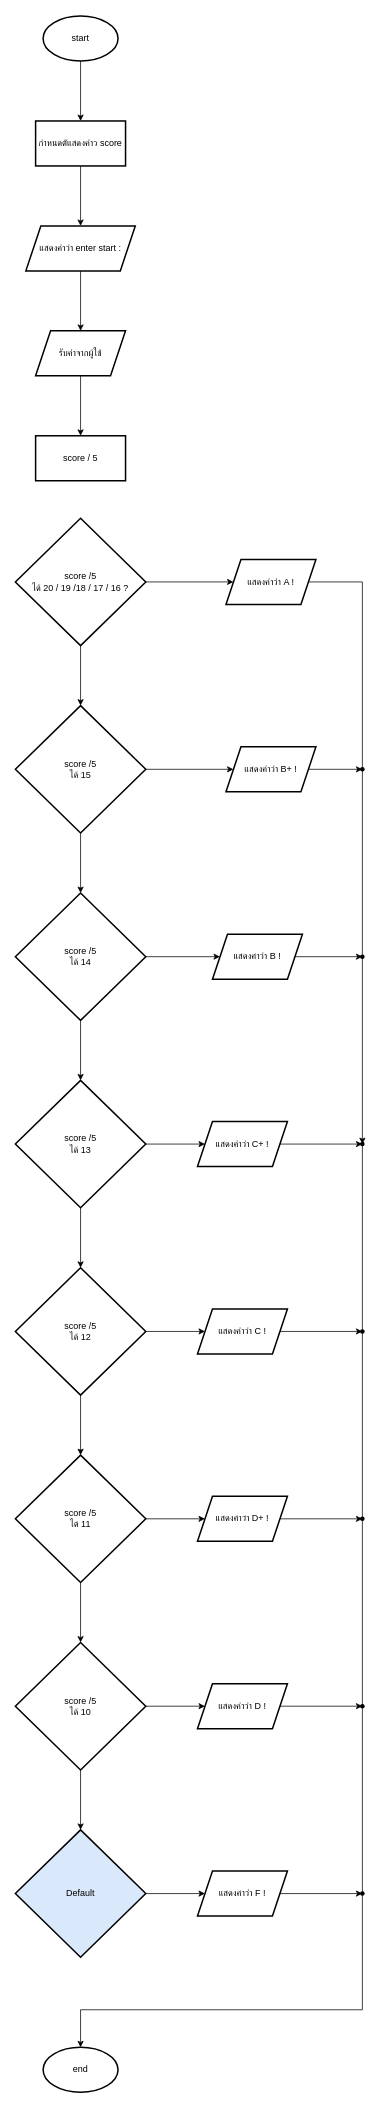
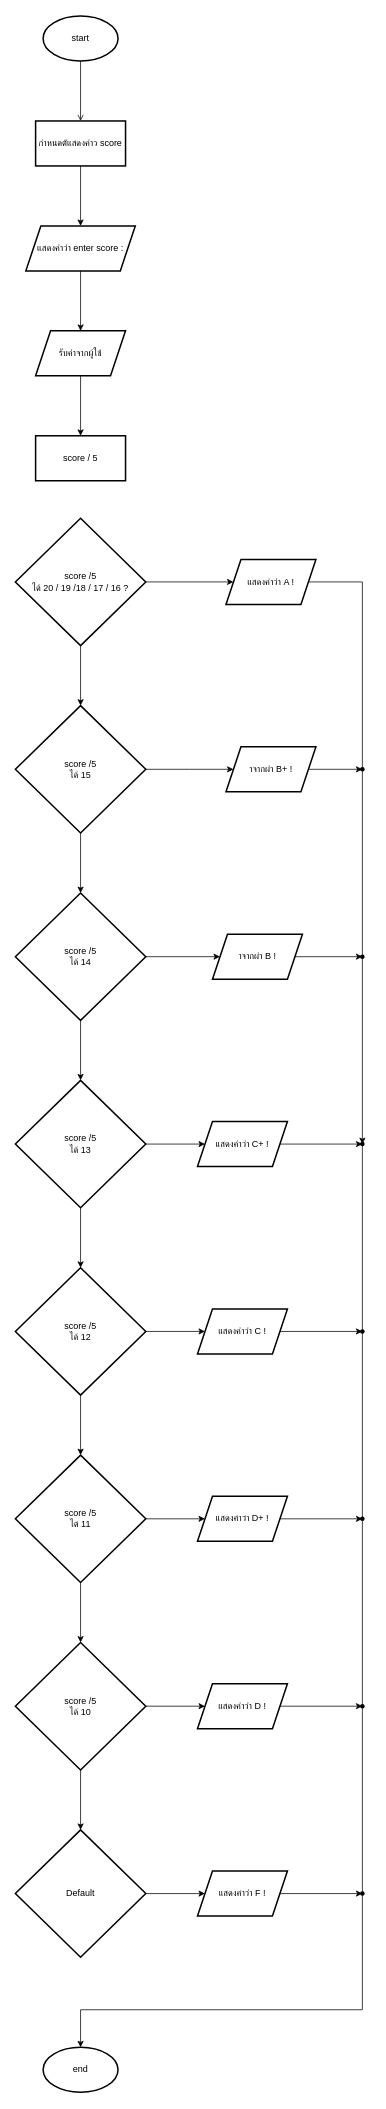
edge "start" -> "กำหนดตัแสดงคำว score": arrowhead classic -> open
node "แสดงคำว่า enter start :": label "แสดงคำว่า enter start :" -> "แสดงคำว่า enter score :"
node "แสดงคำว่า B+ !": label "แสดงคำว่า B+ !" -> "าจากผ่า B+ !"
node "แสดงคำว่า B !": label "แสดงคำว่า B !" -> "าจากผ่า B !"
node "Default": fillcolor #dae8fc -> #ffffff
